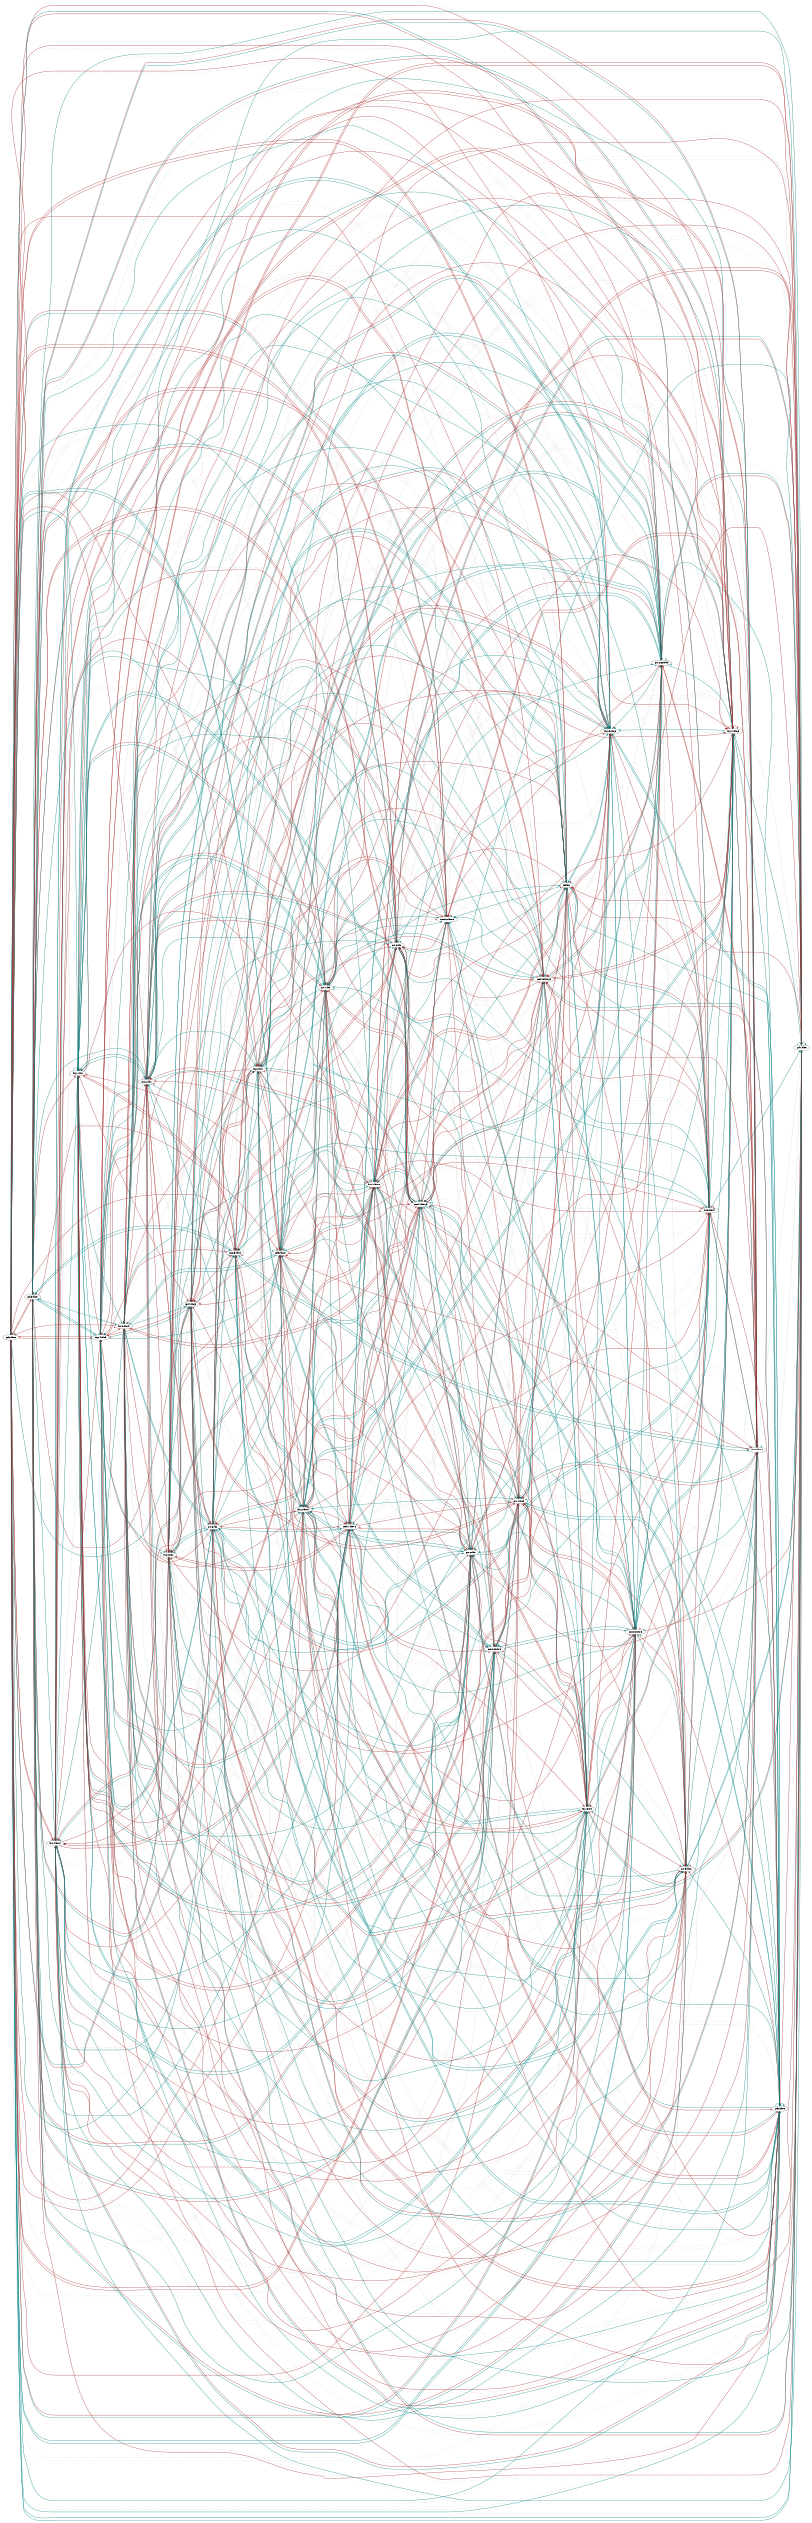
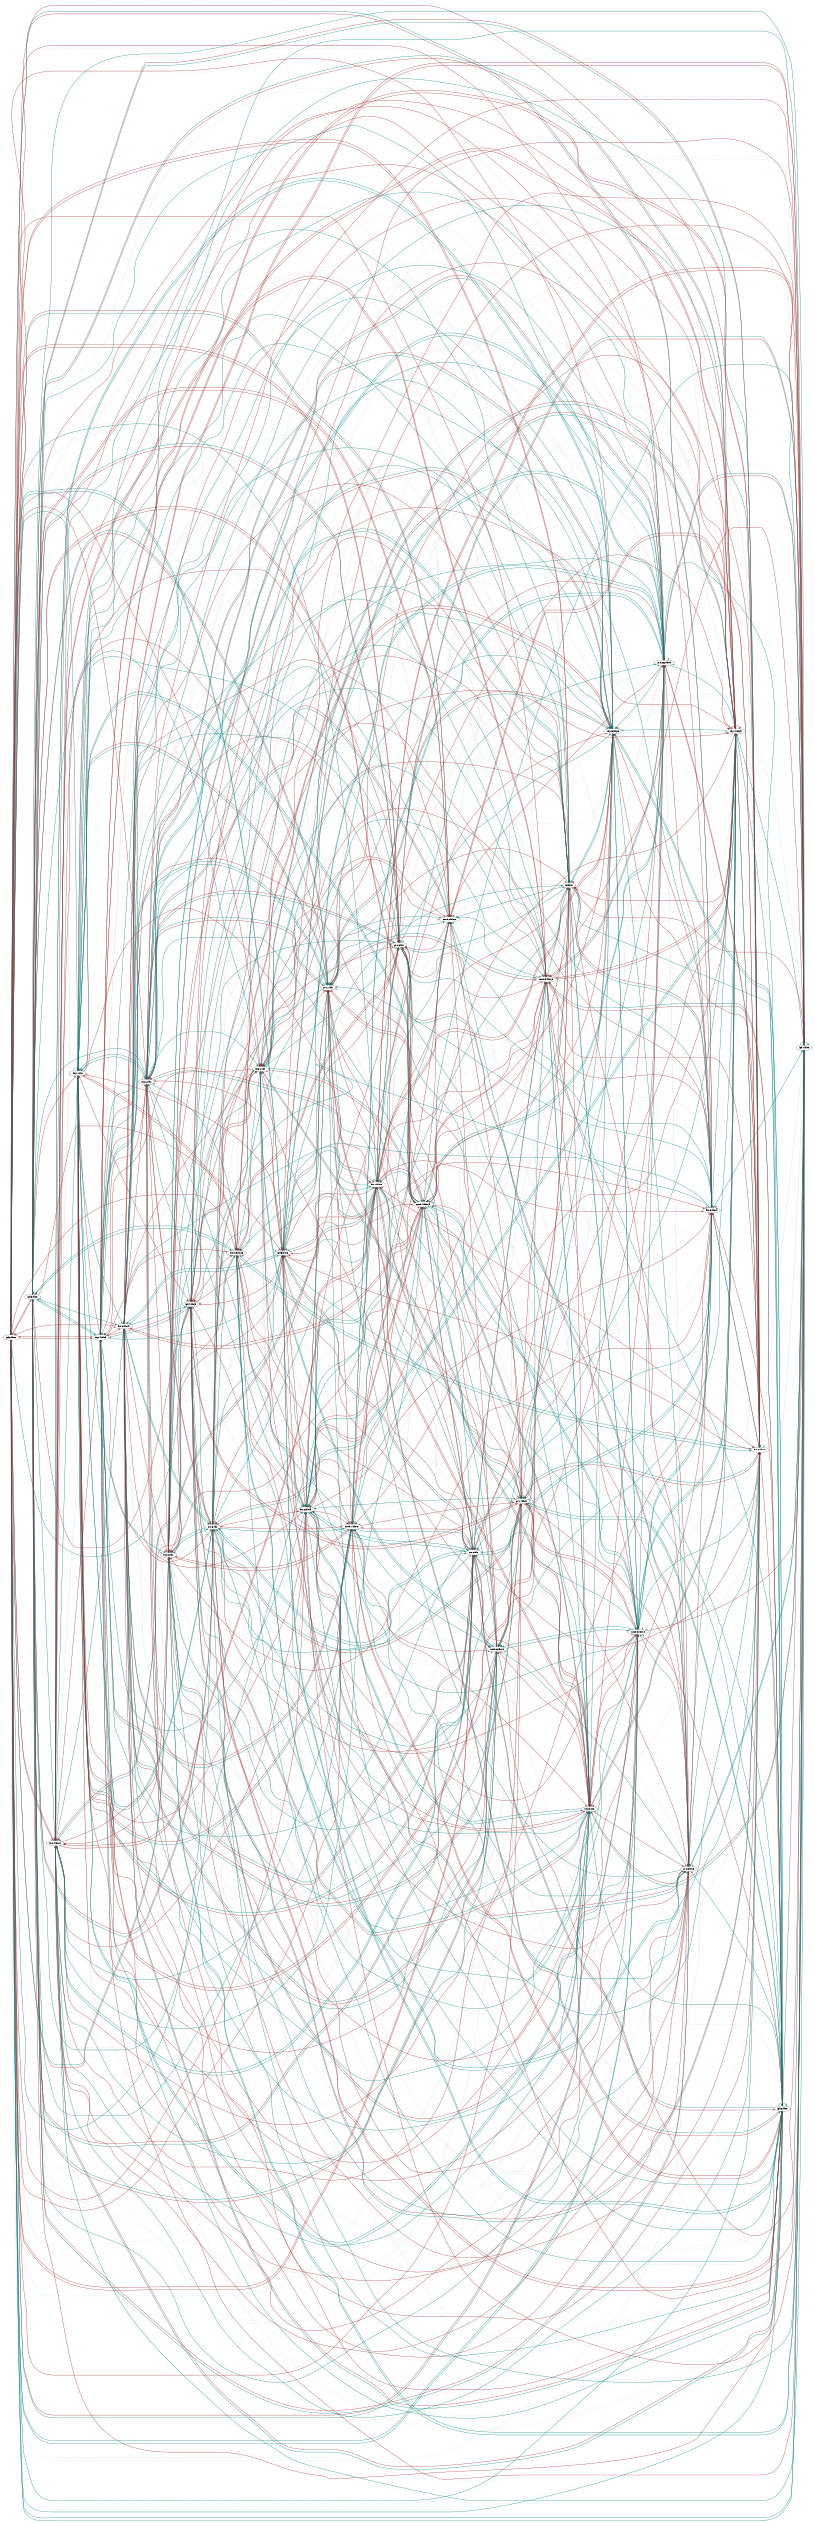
edge "ipf.4-klojɔ̃" -> "sbjv.2-klo": style dotted -> bold
node "imp.5-kloe": label "imp.5-kloe" -> "klorjɔ.5-kloe"
edge "sbjv.6-klo" -> "ipf.1-kloe": color brown -> teal
